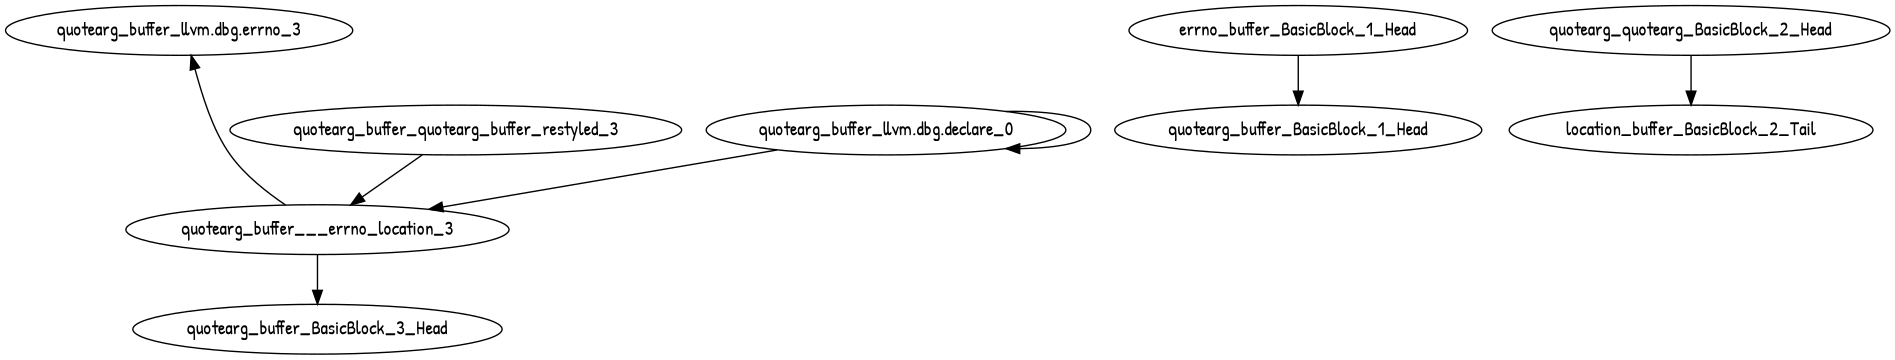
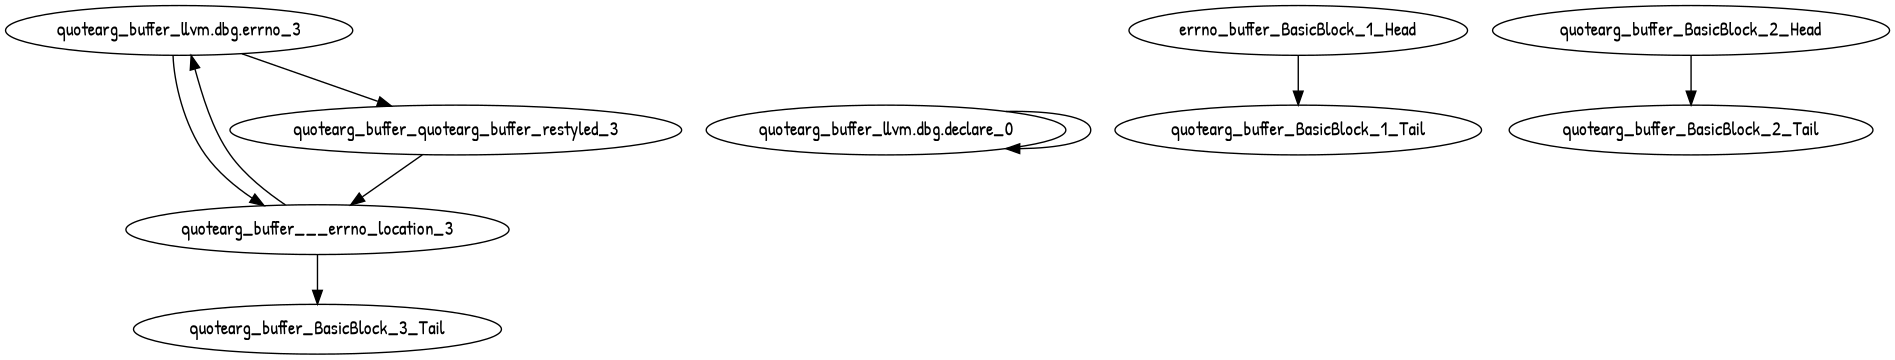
node "quotearg_quotearg_BasicBlock_2_Head": label "quotearg_quotearg_BasicBlock_2_Head" -> "quotearg_buffer_BasicBlock_2_Head"
edge "quotearg_buffer_llvm.dbg.errno_3" -> "quotearg_buffer_quotearg_buffer_restyled_3": added
node "quotearg_buffer_BasicBlock_1_Head": label "quotearg_buffer_BasicBlock_1_Head" -> "quotearg_buffer_BasicBlock_1_Tail"
node "location_buffer_BasicBlock_2_Tail": label "location_buffer_BasicBlock_2_Tail" -> "quotearg_buffer_BasicBlock_2_Tail"
edge "quotearg_buffer_llvm.dbg.declare_0" -> "quotearg_buffer___errno_location_3": now "quotearg_buffer_llvm.dbg.errno_3" -> "quotearg_buffer___errno_location_3"
node "quotearg_buffer_BasicBlock_3_Head": label "quotearg_buffer_BasicBlock_3_Head" -> "quotearg_buffer_BasicBlock_3_Tail"
